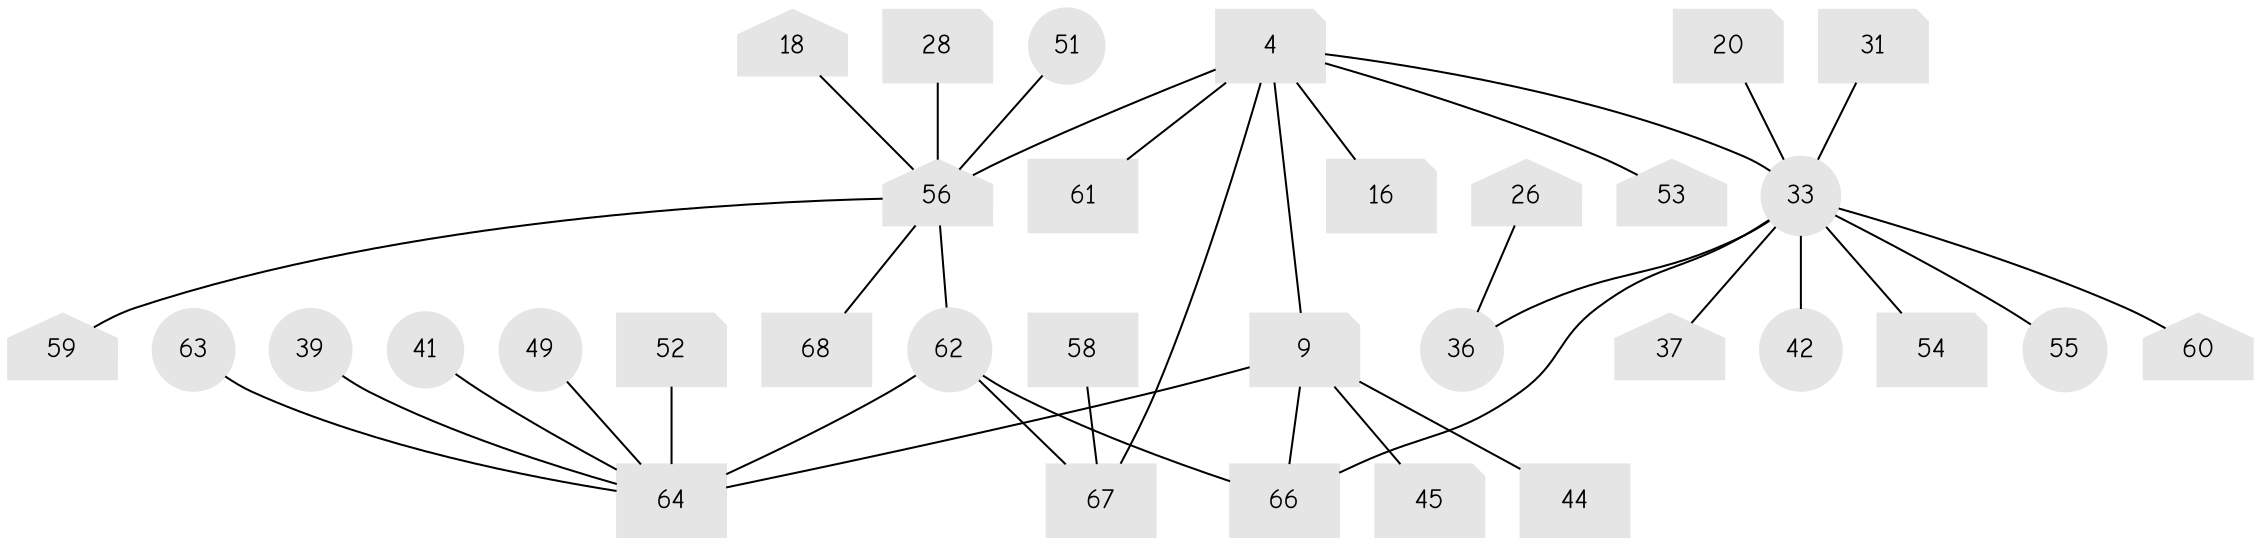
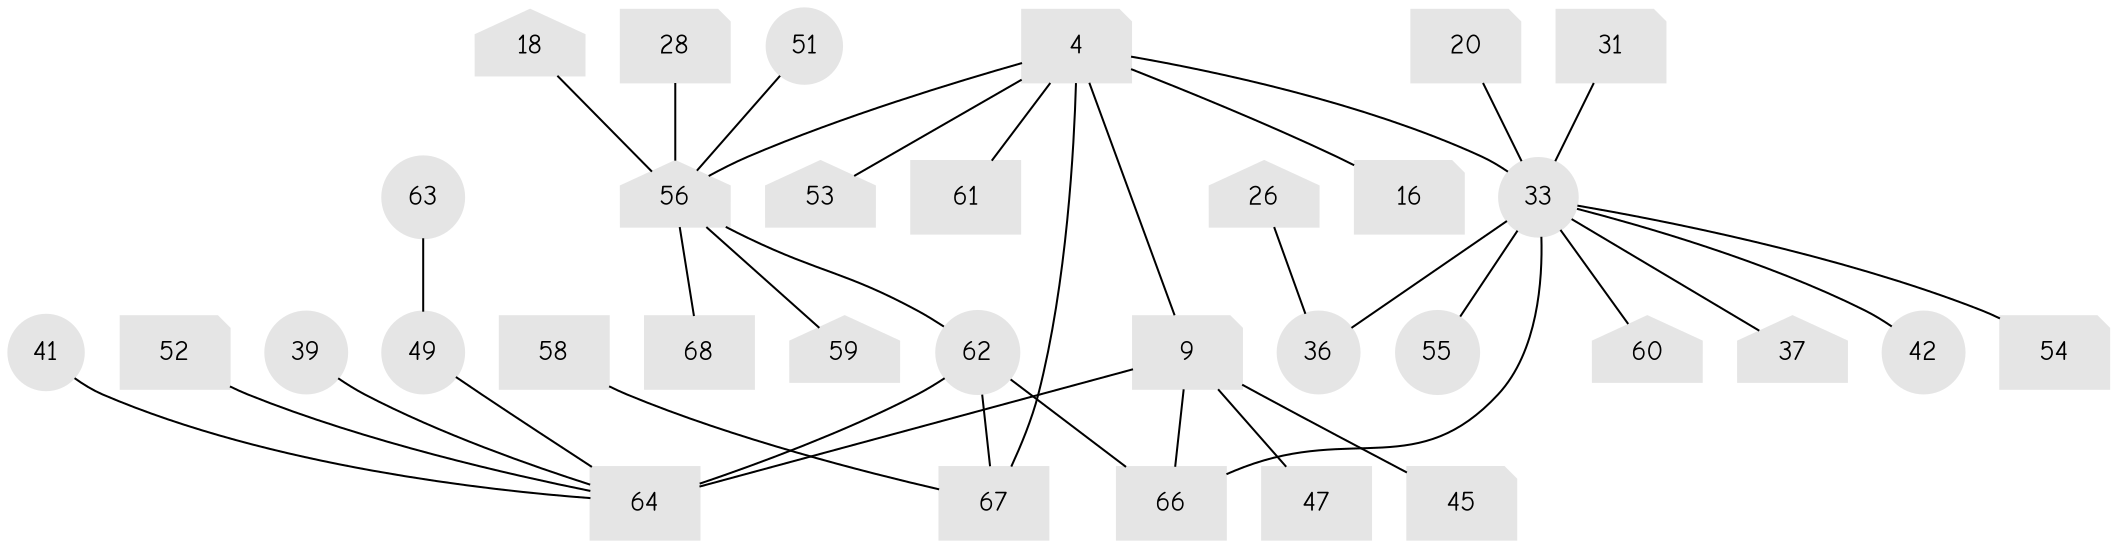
edge "63" -- "64": now "63" -- "49"
node "44": label "44" -> "47"
